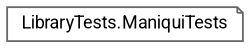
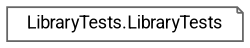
node "LibraryTests.ManiquiTests": label "LibraryTests.ManiquiTests" -> "LibraryTests.LibraryTests"
